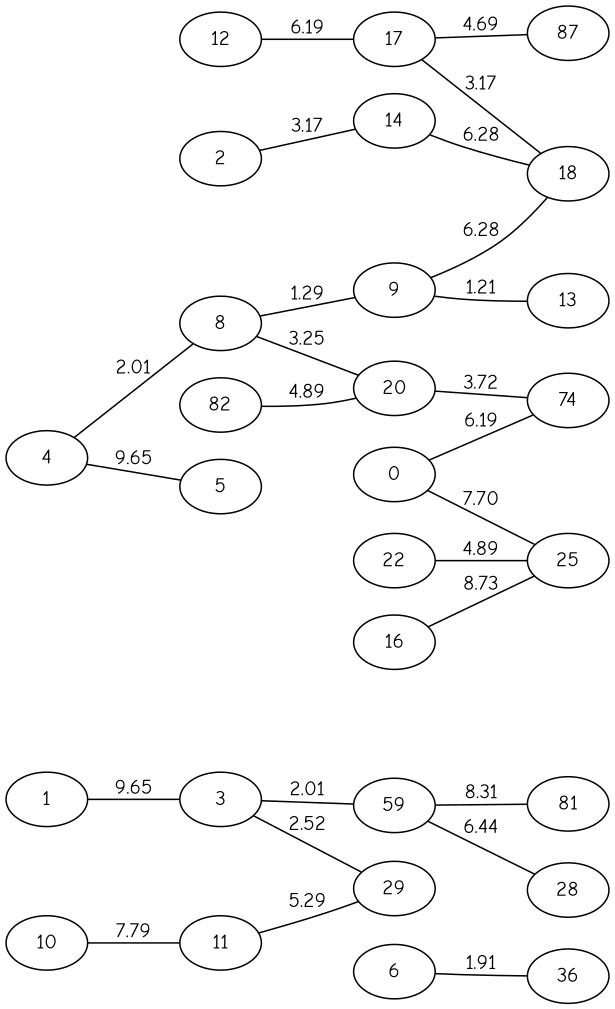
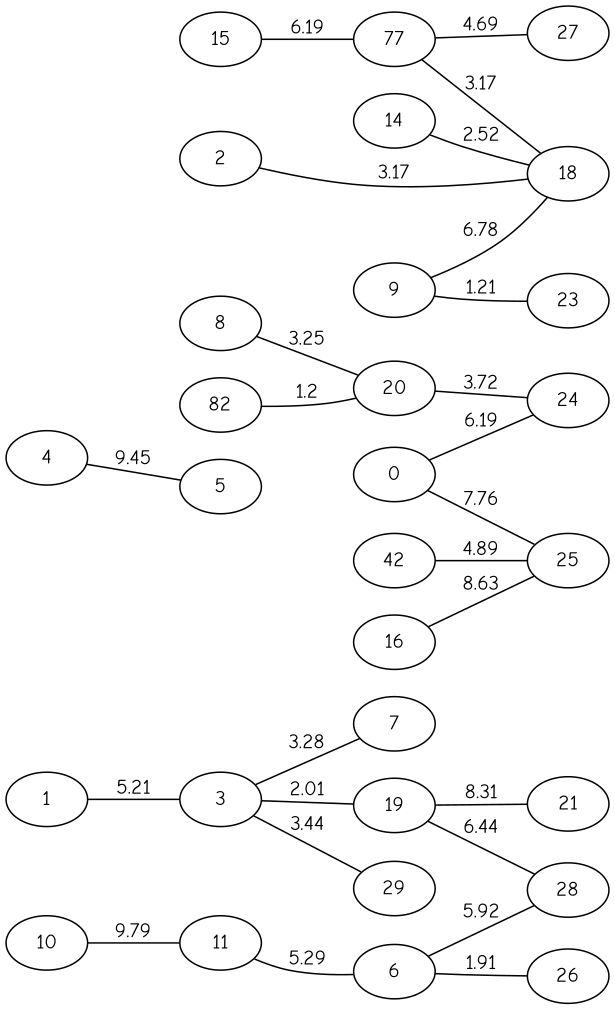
node "87": label "87" -> "27"
node "12": label "12" -> "15"
node "17": label "17" -> "77"
edge "14" -- "18": label "6.28" -> "2.52"
edge "14" -- "2": now "18" -- "2"
edge "18" -- "9": label "6.28" -> "6.78"
node "13": label "13" -> "23"
edge "9" -- "8": removed, label "1.29"
edge "8" -- "4": removed, label "2.01"
edge "20" -- "82": label "4.89" -> "1.2"
node "74": label "74" -> "24"
edge "4" -- "5": label "9.65" -> "9.45"
edge "0" -- "25": label "7.70" -> "7.76"
node "22": label "22" -> "42"
edge "25" -- "16": label "8.73" -> "8.63"
node "7": added
edge "1" -- "3": label "9.65" -> "5.21"
node "81": label "81" -> "21"
node "59": label "59" -> "19"
edge "3" -- "29": label "2.52" -> "3.44"
edge "29" -- "11": now "6" -- "11"
edge "28" -- "6": added, label "5.92"
edge "10" -- "11": label "7.79" -> "9.79"
node "36": label "36" -> "26"
